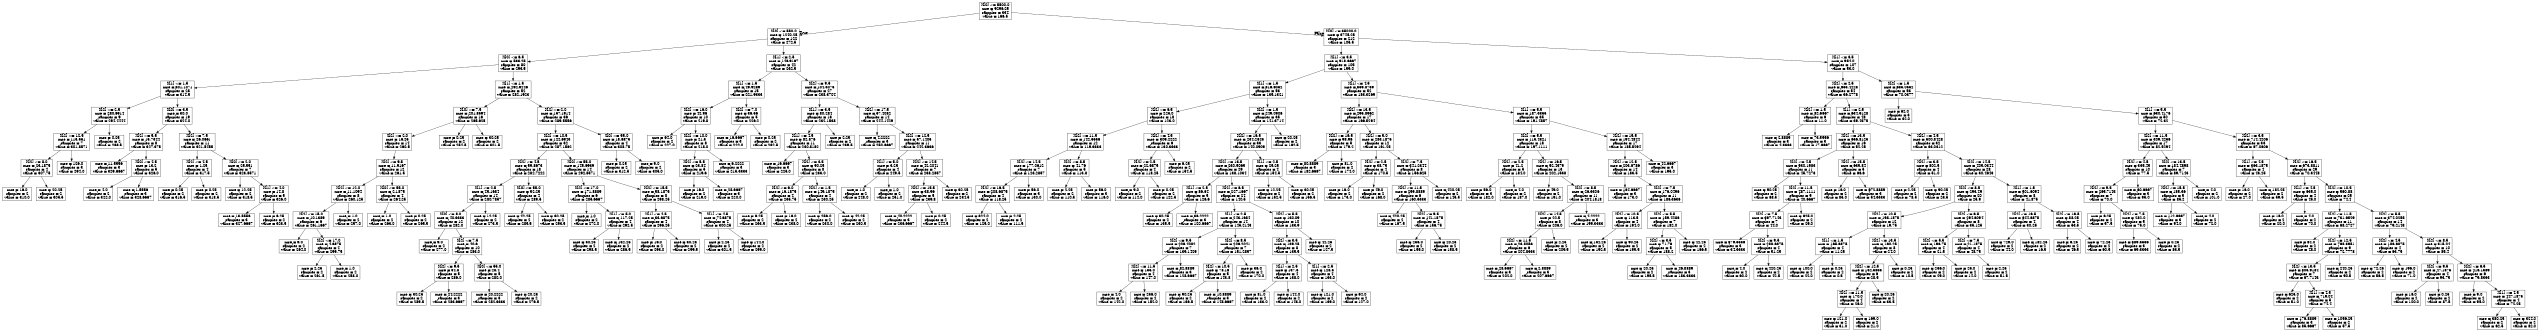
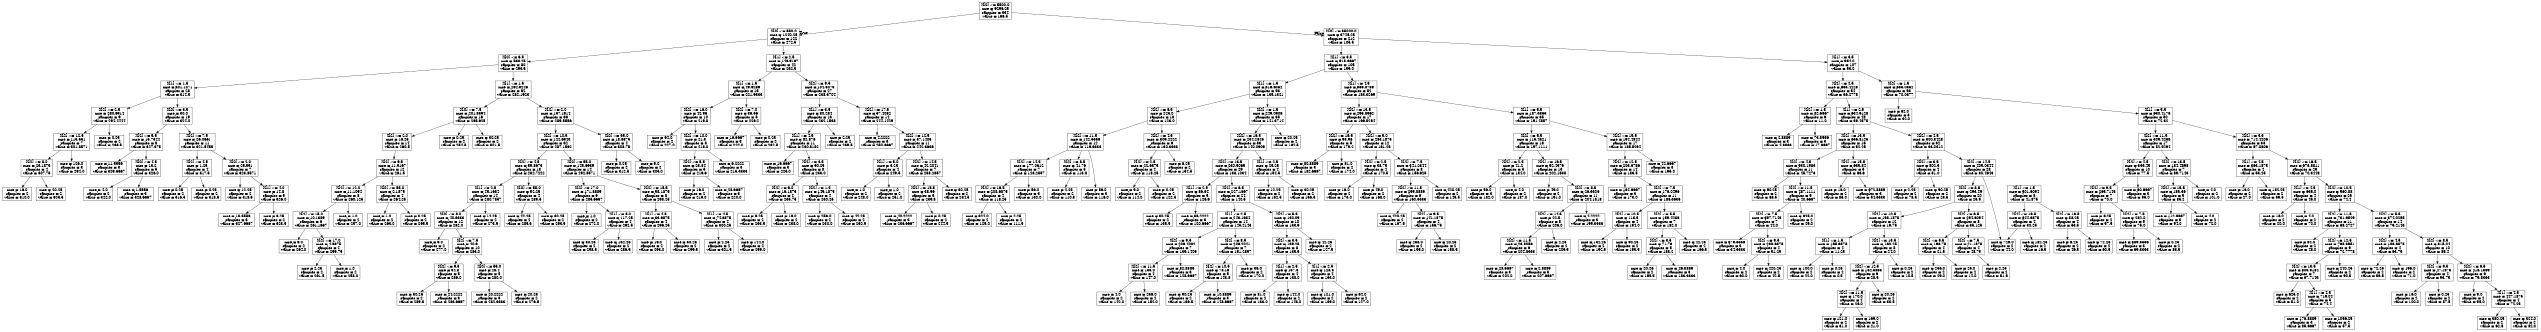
node "X[1] <= 4.5 mse = 363.1875 samples = 4 value = 43.25": label "X[1] <= 4.5 mse = 363.1875 samples = 4 value = 43.25" -> "X[1] <= 4.5 mse = 363.1875 samples = 4 value = 53.25"
edge "X[2] <= 14.5 mse = 405.0344 samples = 28 value = 30.4643" -> "X[1] <= 1.5 mse = 501.6094 samples = 8 value = 41.875": now "X[2] <= 14.5 mse = 405.0344 samples = 28 value = 30.4643" -> "mse = 729.0 samples = 2 value = 44.0"
edge "X[2] <= 8.5 mse = 41.76 samples = 5 value = 113.8" -> "mse = 56.0 samples = 3 value = 116.0": now "X[2] <= 11.5 mse = 142.5556 samples = 12 value = 119.3333" -> "mse = 56.0 samples = 3 value = 116.0"
